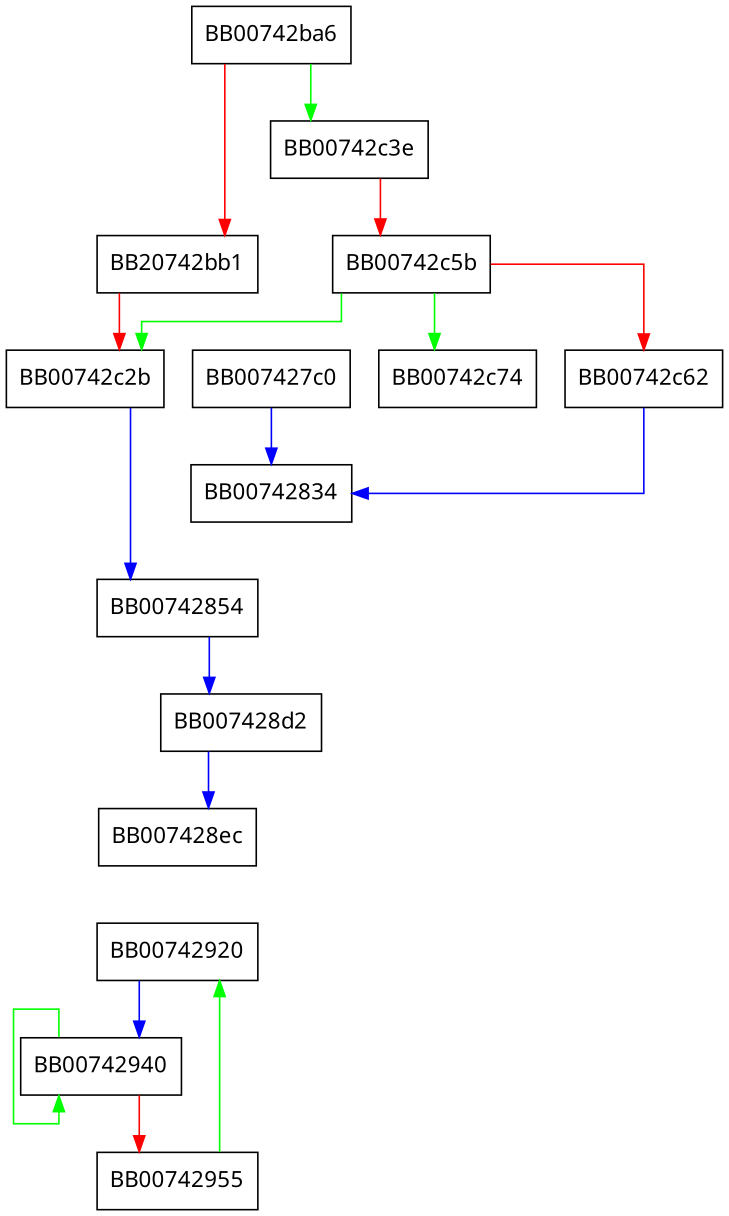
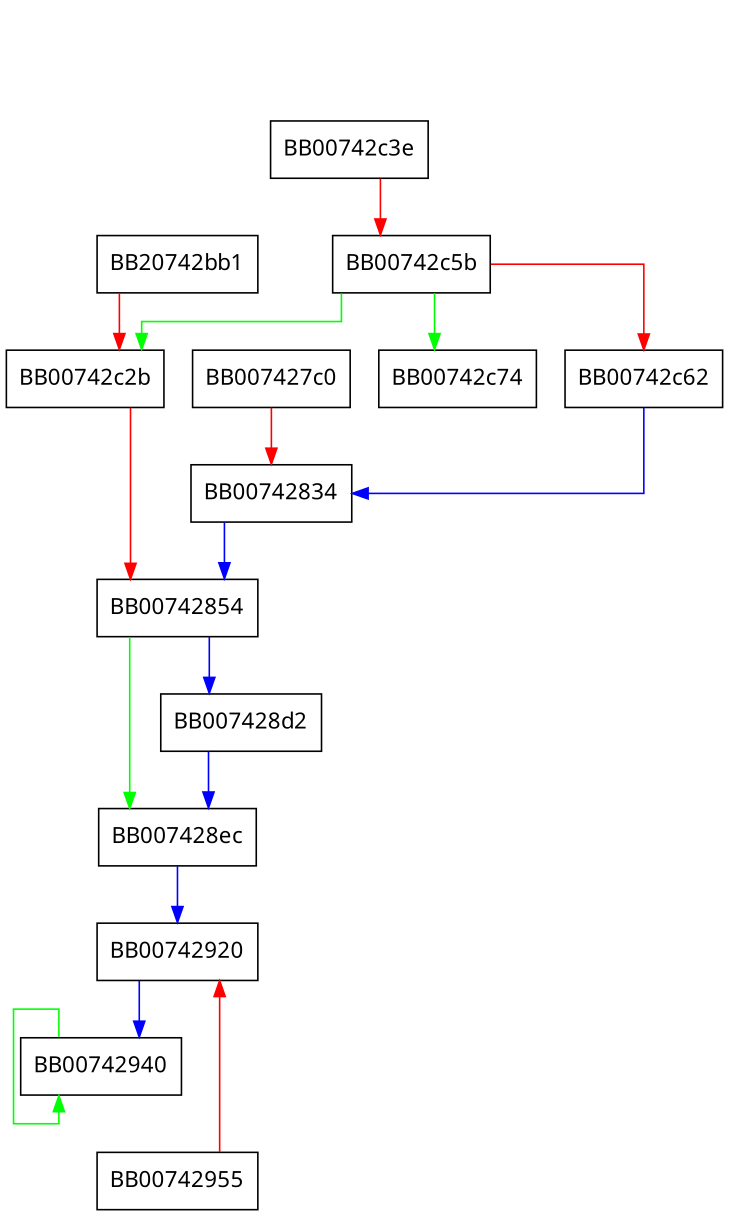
node "BB00742ba6": removed
edge "BB007427c0" -> "BB00742834": color blue -> red
edge "BB00742c2b" -> "BB00742854": color blue -> red
edge "BB00742834" -> "BB00742854": added
edge "BB00742854" -> "BB007428ec": added
edge "BB007428ec" -> "BB00742920": added
edge "BB00742955" -> "BB00742920": color green -> red
edge "BB00742940" -> "BB00742955": removed
